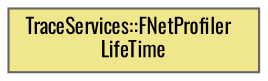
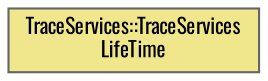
node "TraceServices::FNetProfiler LifeTime": label "TraceServices::FNetProfiler LifeTime" -> "TraceServices::TraceServices LifeTime"
